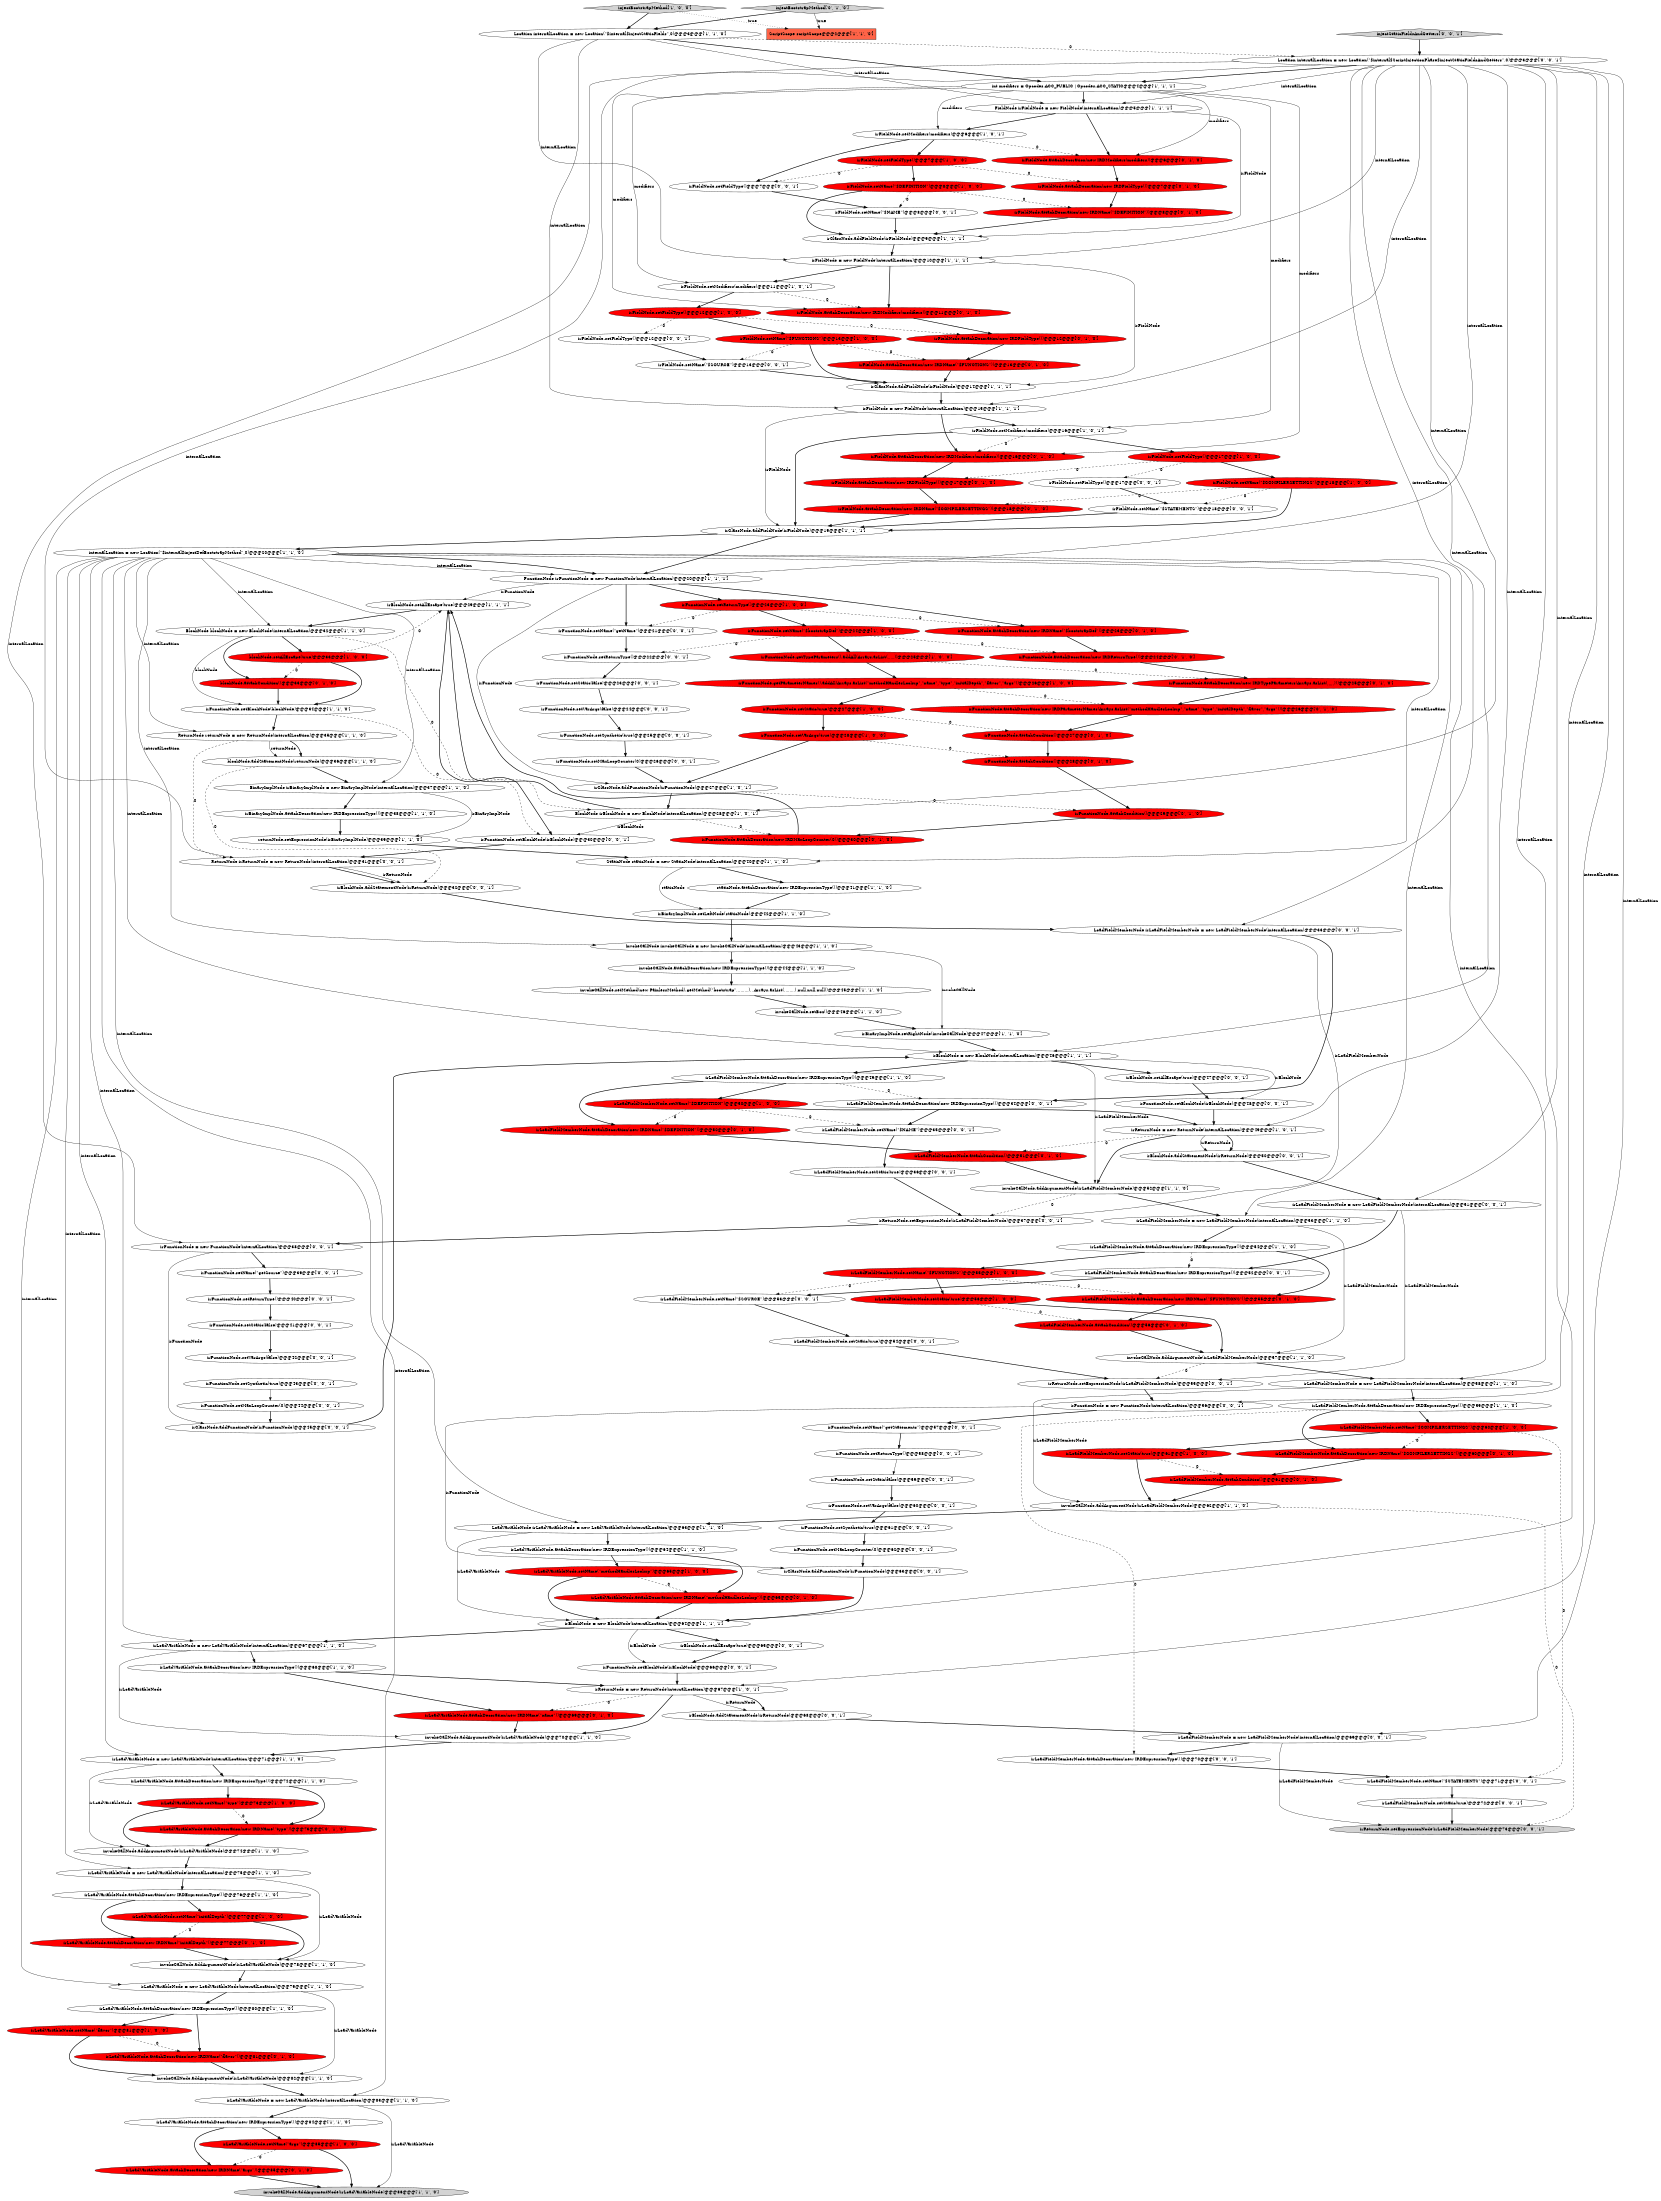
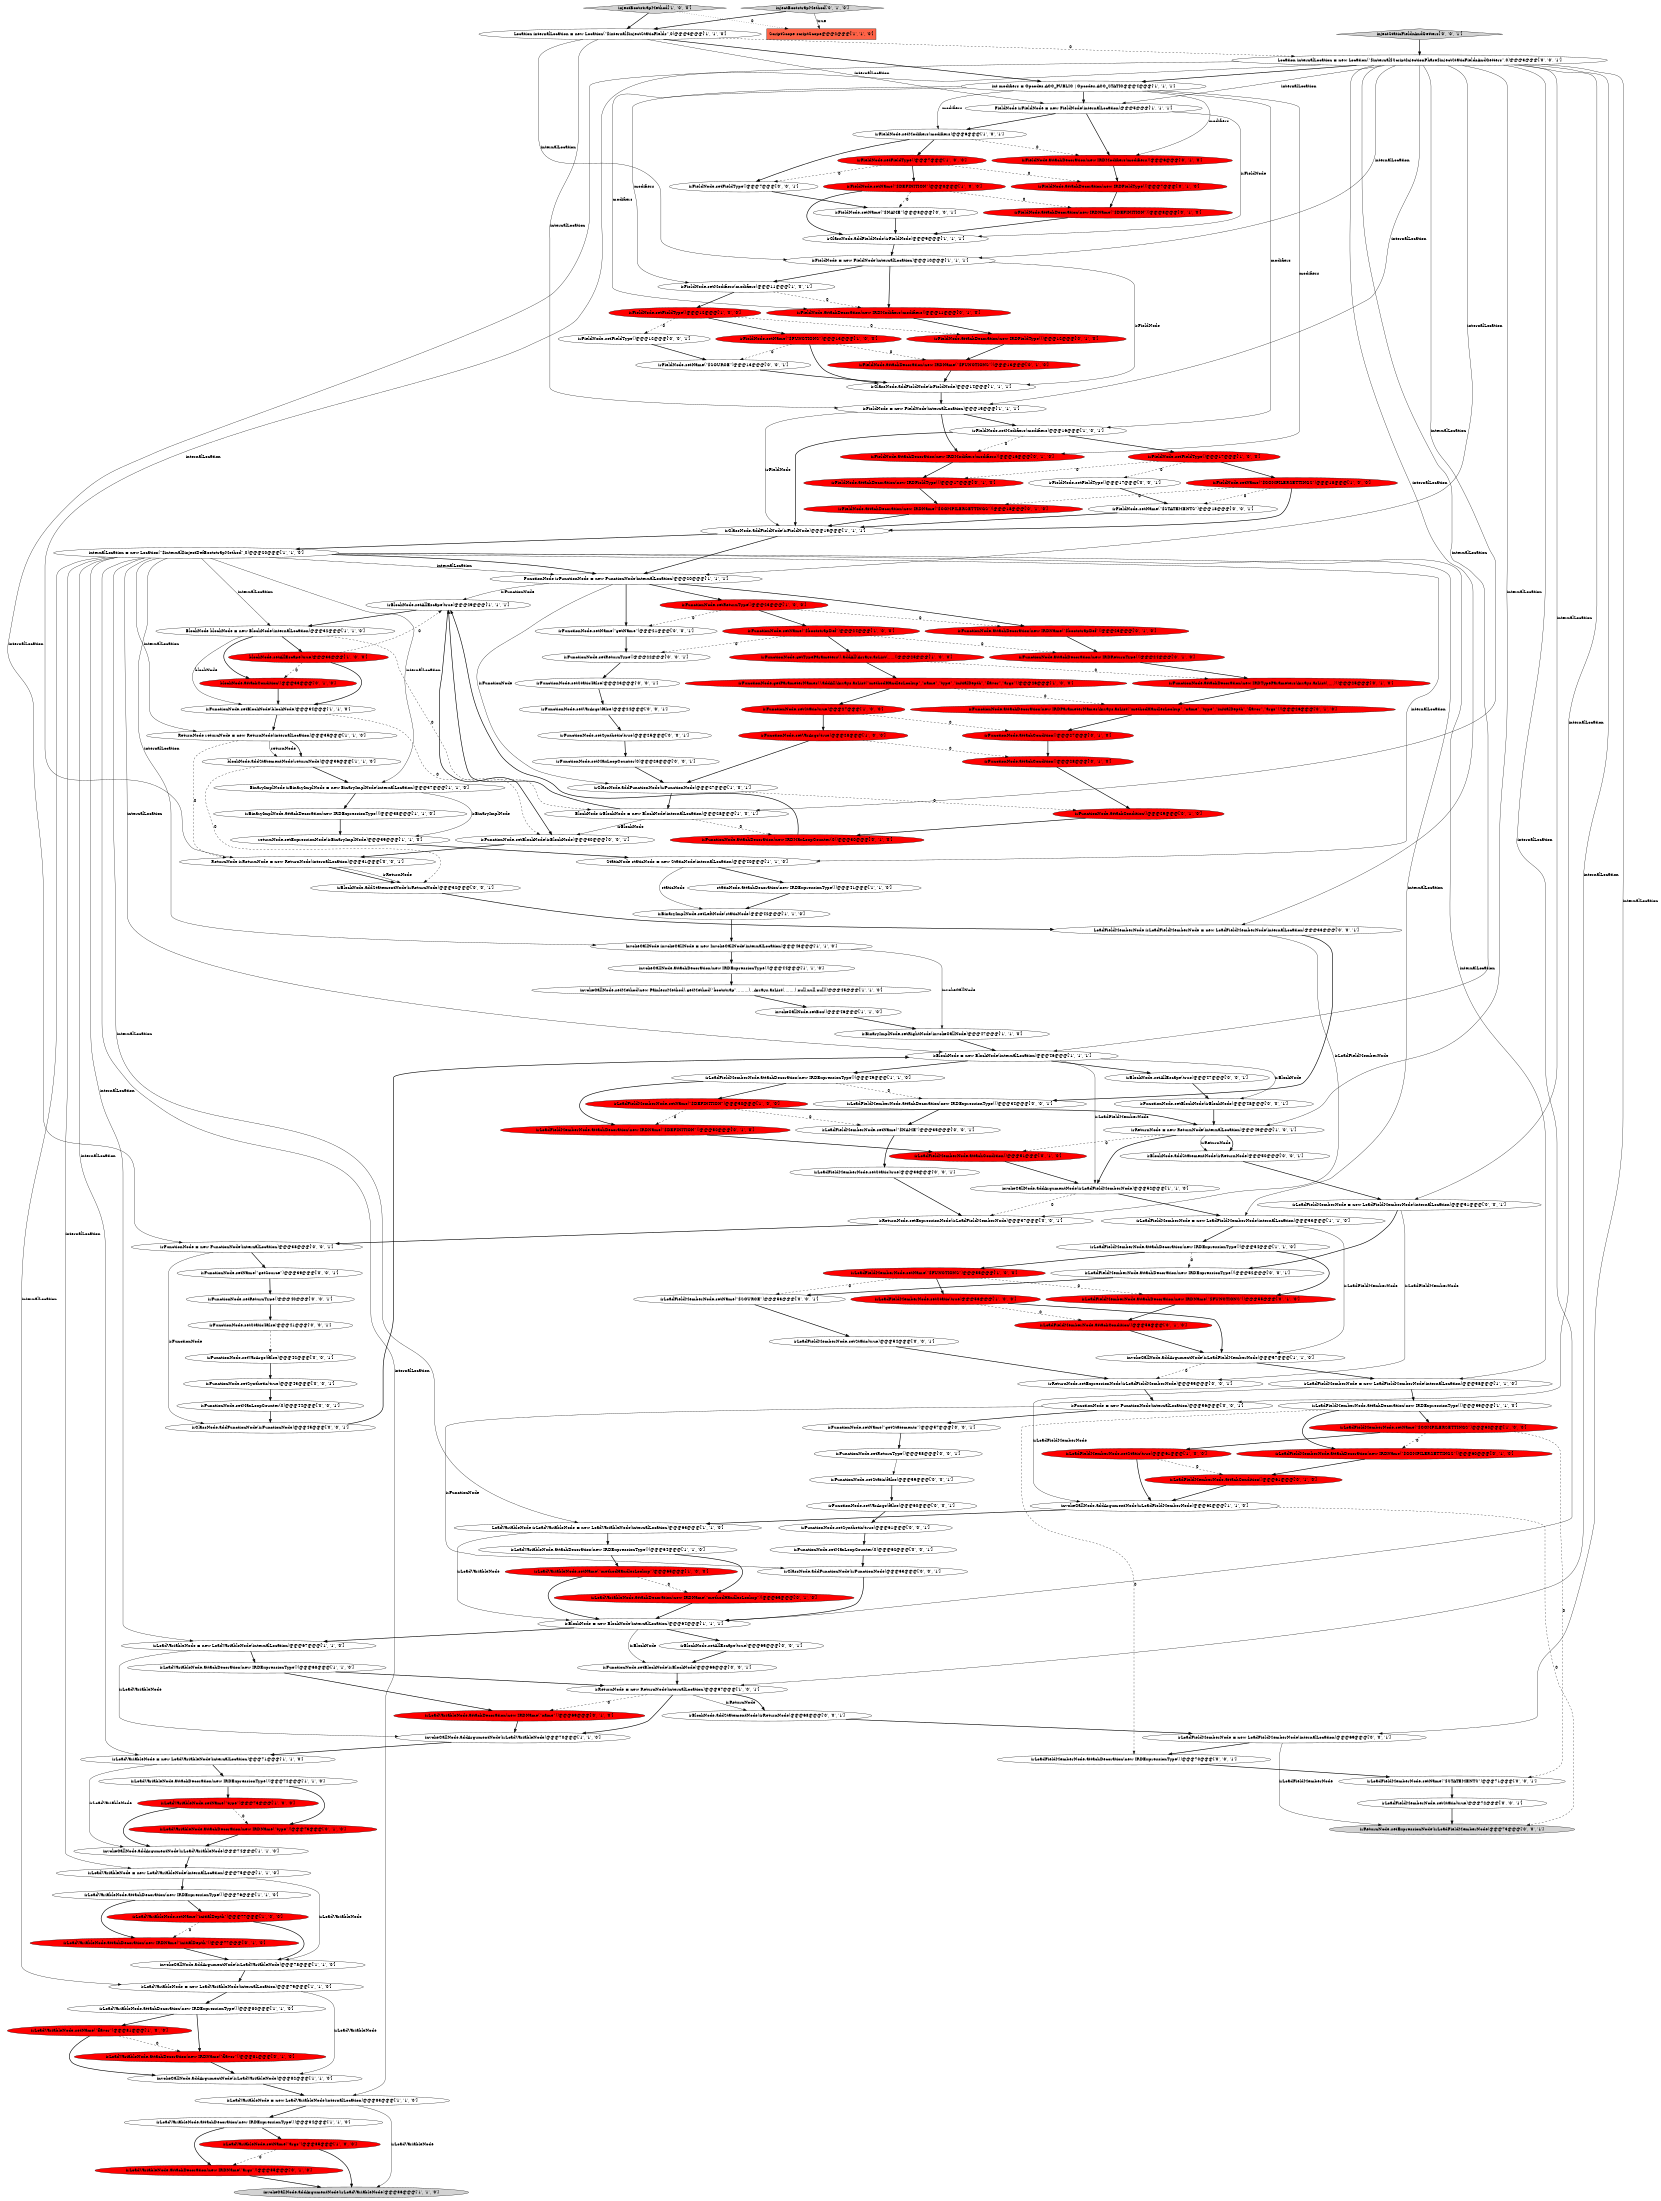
edge "injectBootstrapMethod['1', '0', '0']" -> "ScriptScope scriptScope@@@2@@@['1', '1', '0']": label "true" -> "0"
edge "irFunctionNode.setStatic(false)@@@41@@@['0', '0', '1']" -> "irFunctionNode.setVarArgs(false)@@@42@@@['0', '0', '1']": style bold -> dashed
edge "irFunctionNode.setVarArgs(false)@@@42@@@['0', '0', '1']" -> "irFunctionNode.setSynthetic(true)@@@43@@@['0', '0', '1']": added
edge "irFunctionNode.setSynthetic(true)@@@43@@@['0', '0', '1']" -> "irFunctionNode.setMaxLoopCounter(0)@@@44@@@['0', '0', '1']": style solid -> bold
